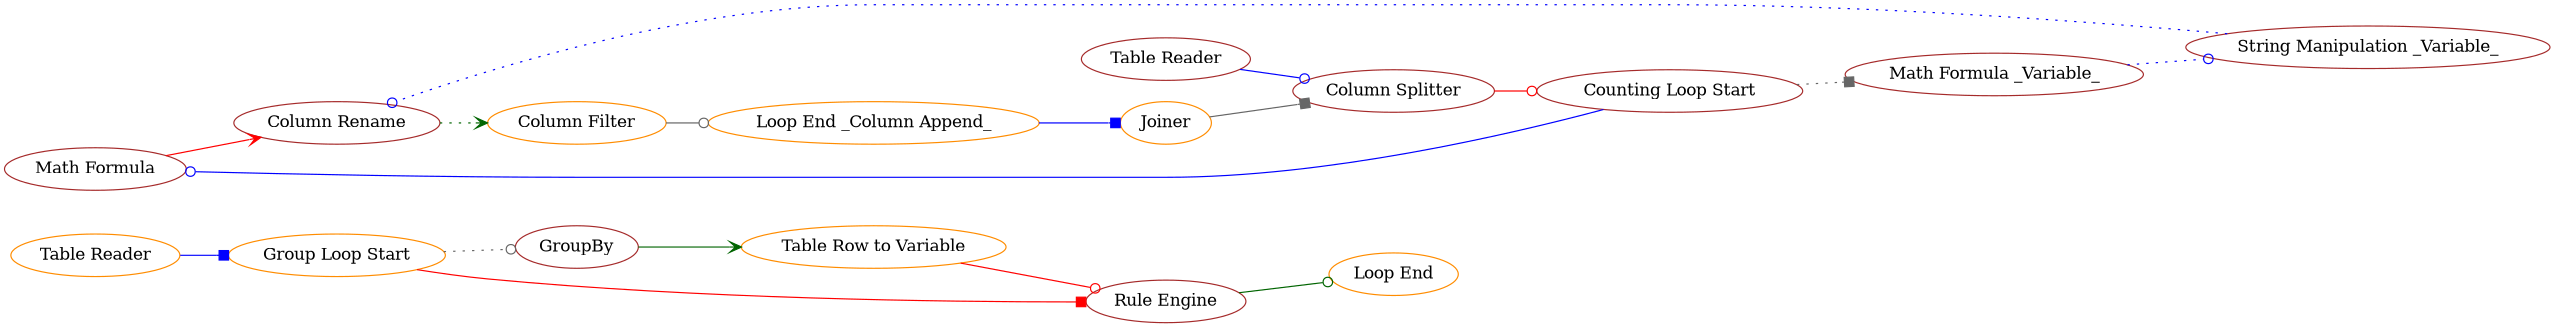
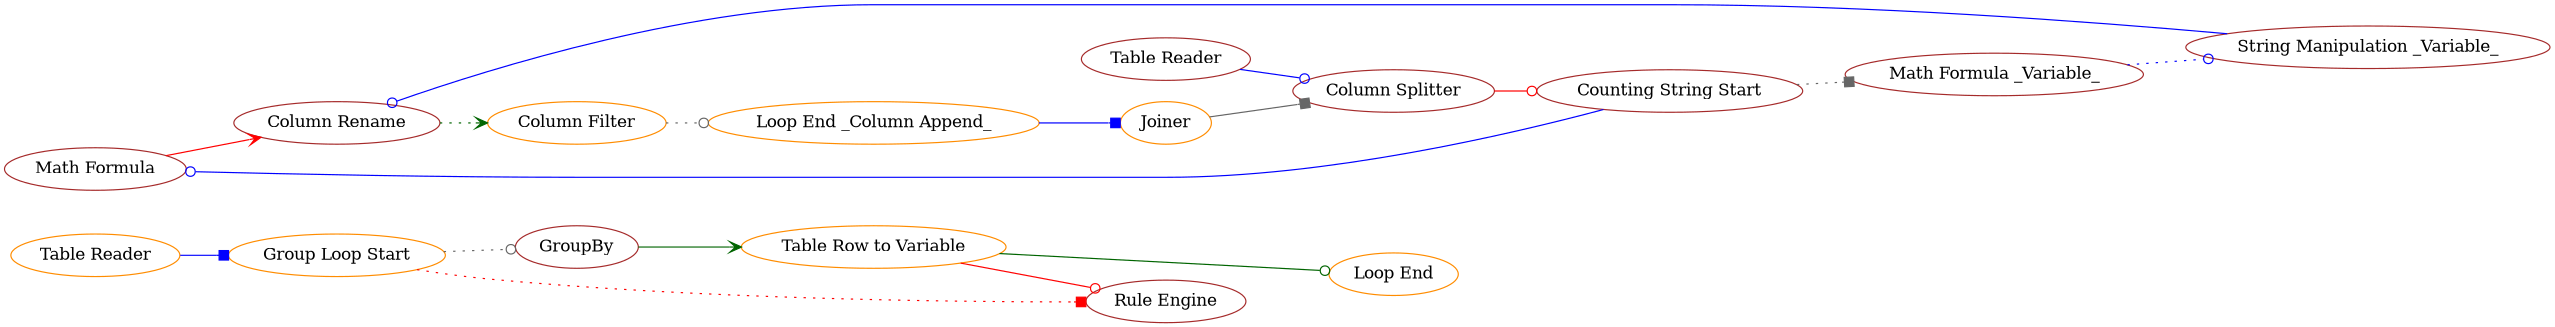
edge "String Manipulation _Variable_" -> "Column Rename": style dotted -> solid
node "Counting Loop Start": label "Counting Loop Start" -> "Counting String Start"
edge "Column Filter" -> "Loop End _Column Append_": style solid -> dotted
edge "Rule Engine" -> "Loop End": now "Table Row to Variable" -> "Loop End"
edge "Group Loop Start" -> "Rule Engine": style solid -> dotted
